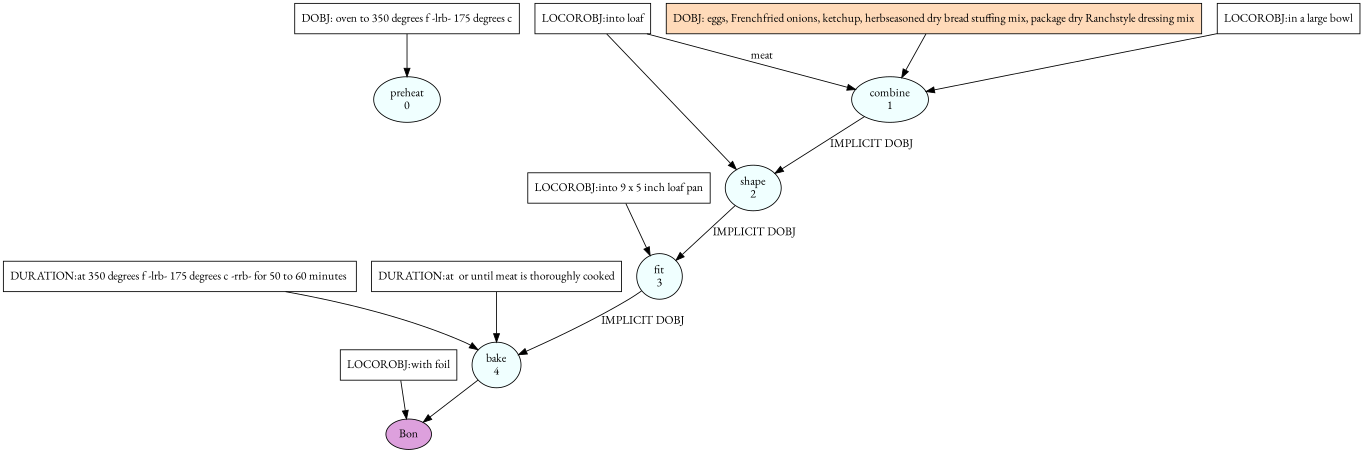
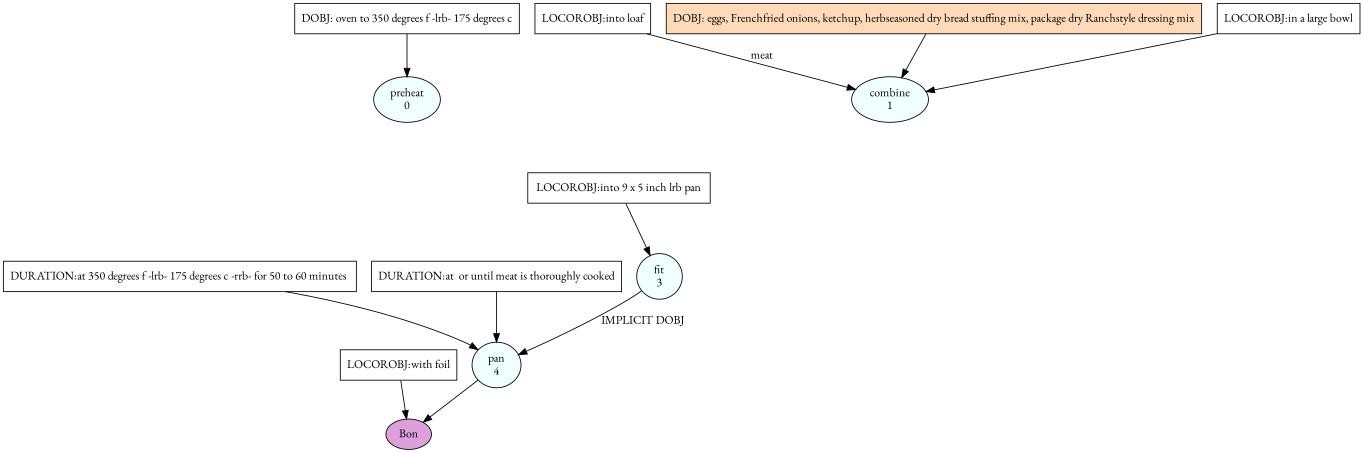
node "LOCOROBJ:into 9 x 5 inch loaf pan": label "LOCOROBJ:into 9 x 5 inch loaf pan" -> "LOCOROBJ:into 9 x 5 inch lrb pan"
node "shape 2": removed
node "bake 4": label "bake 4" -> "pan 4"
